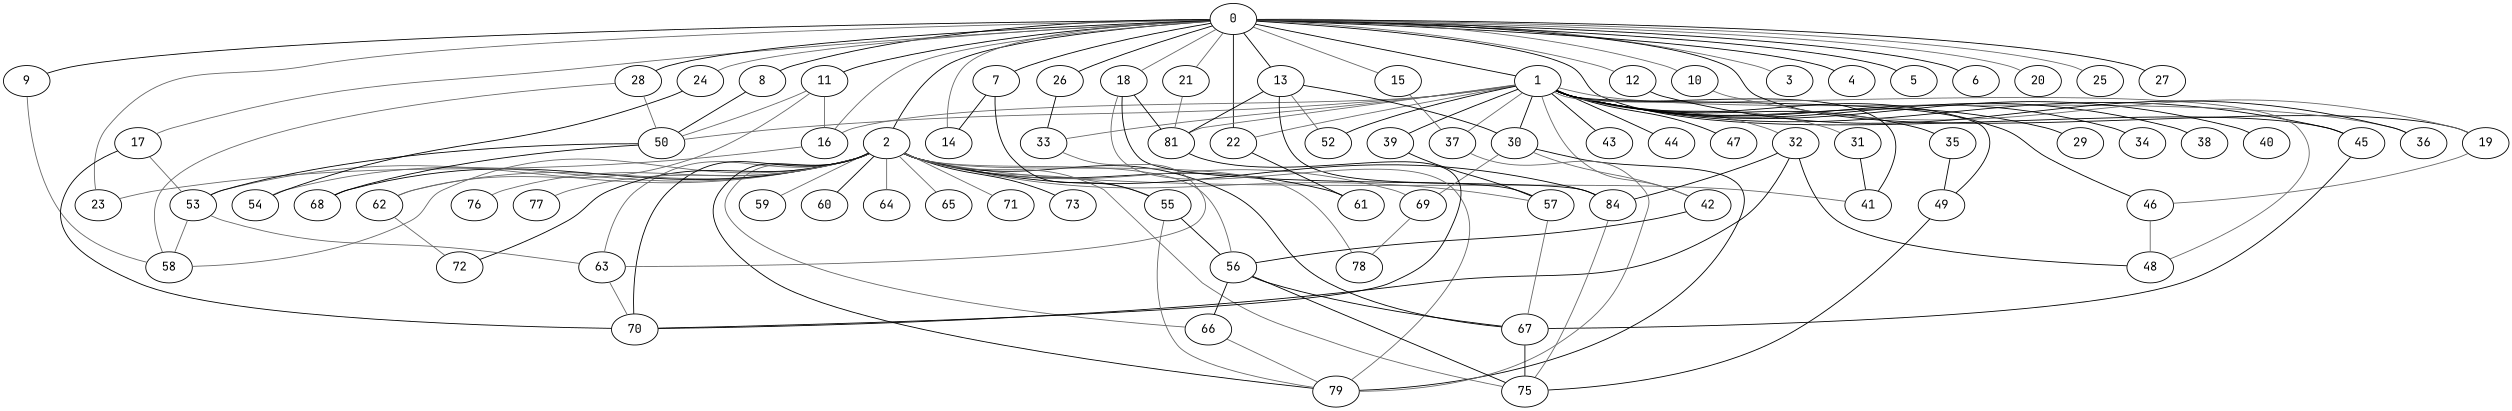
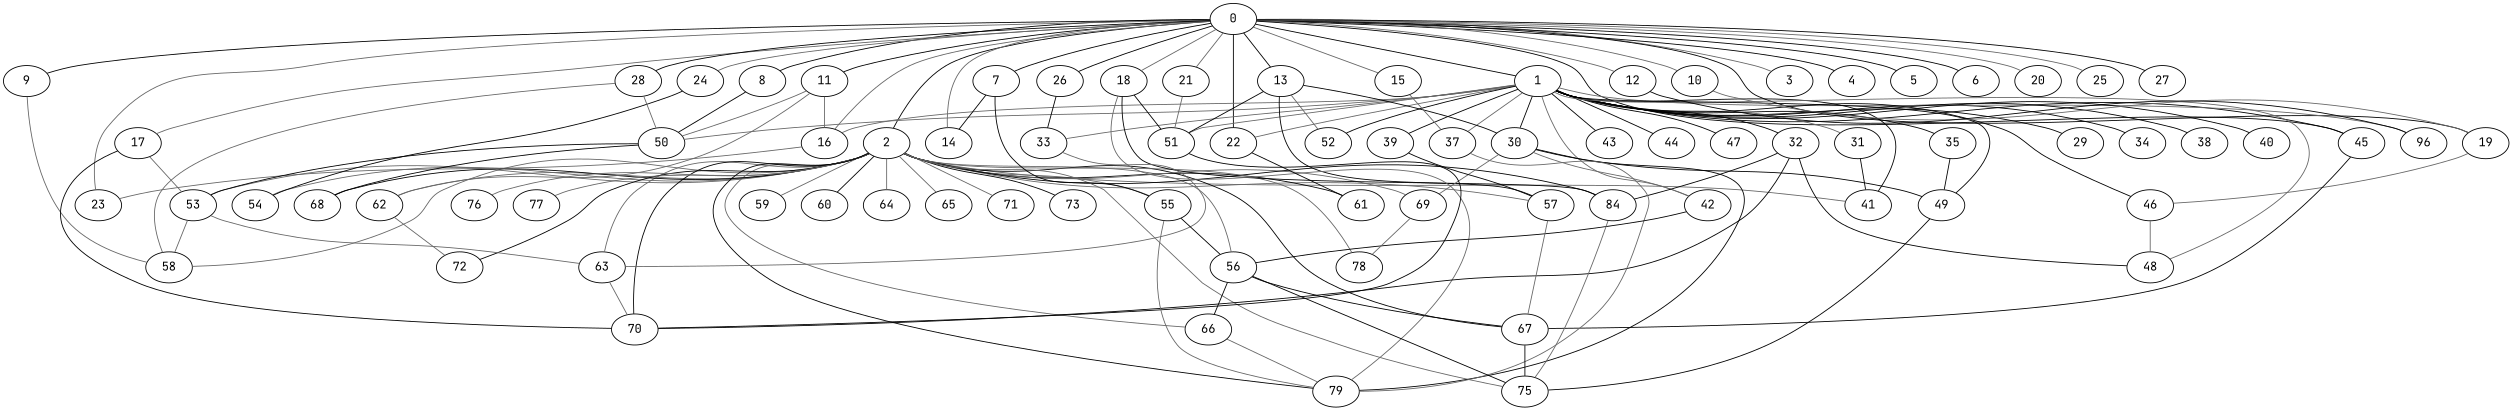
edge "1" -- "32": color gray40 -> black
node "81": label "81" -> "51"
node "36": label "36" -> "96"
edge "30" -- "49": added
